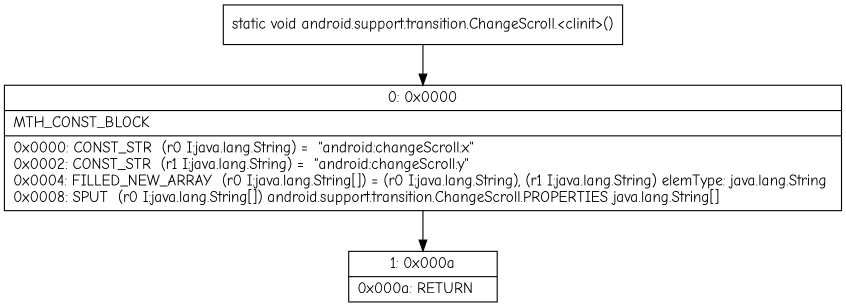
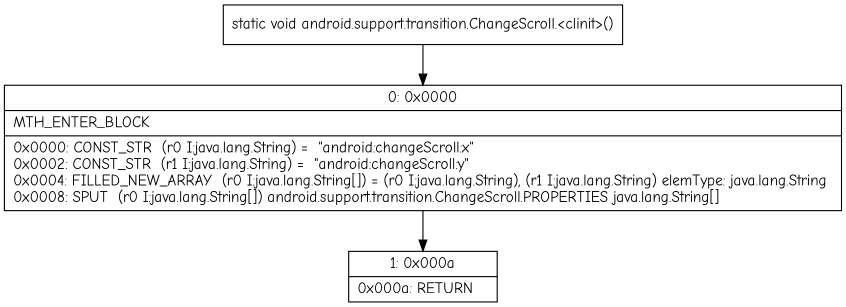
node "0: 0x0000": text "MTH_CONST_BLOCK" -> "MTH_ENTER_BLOCK"
